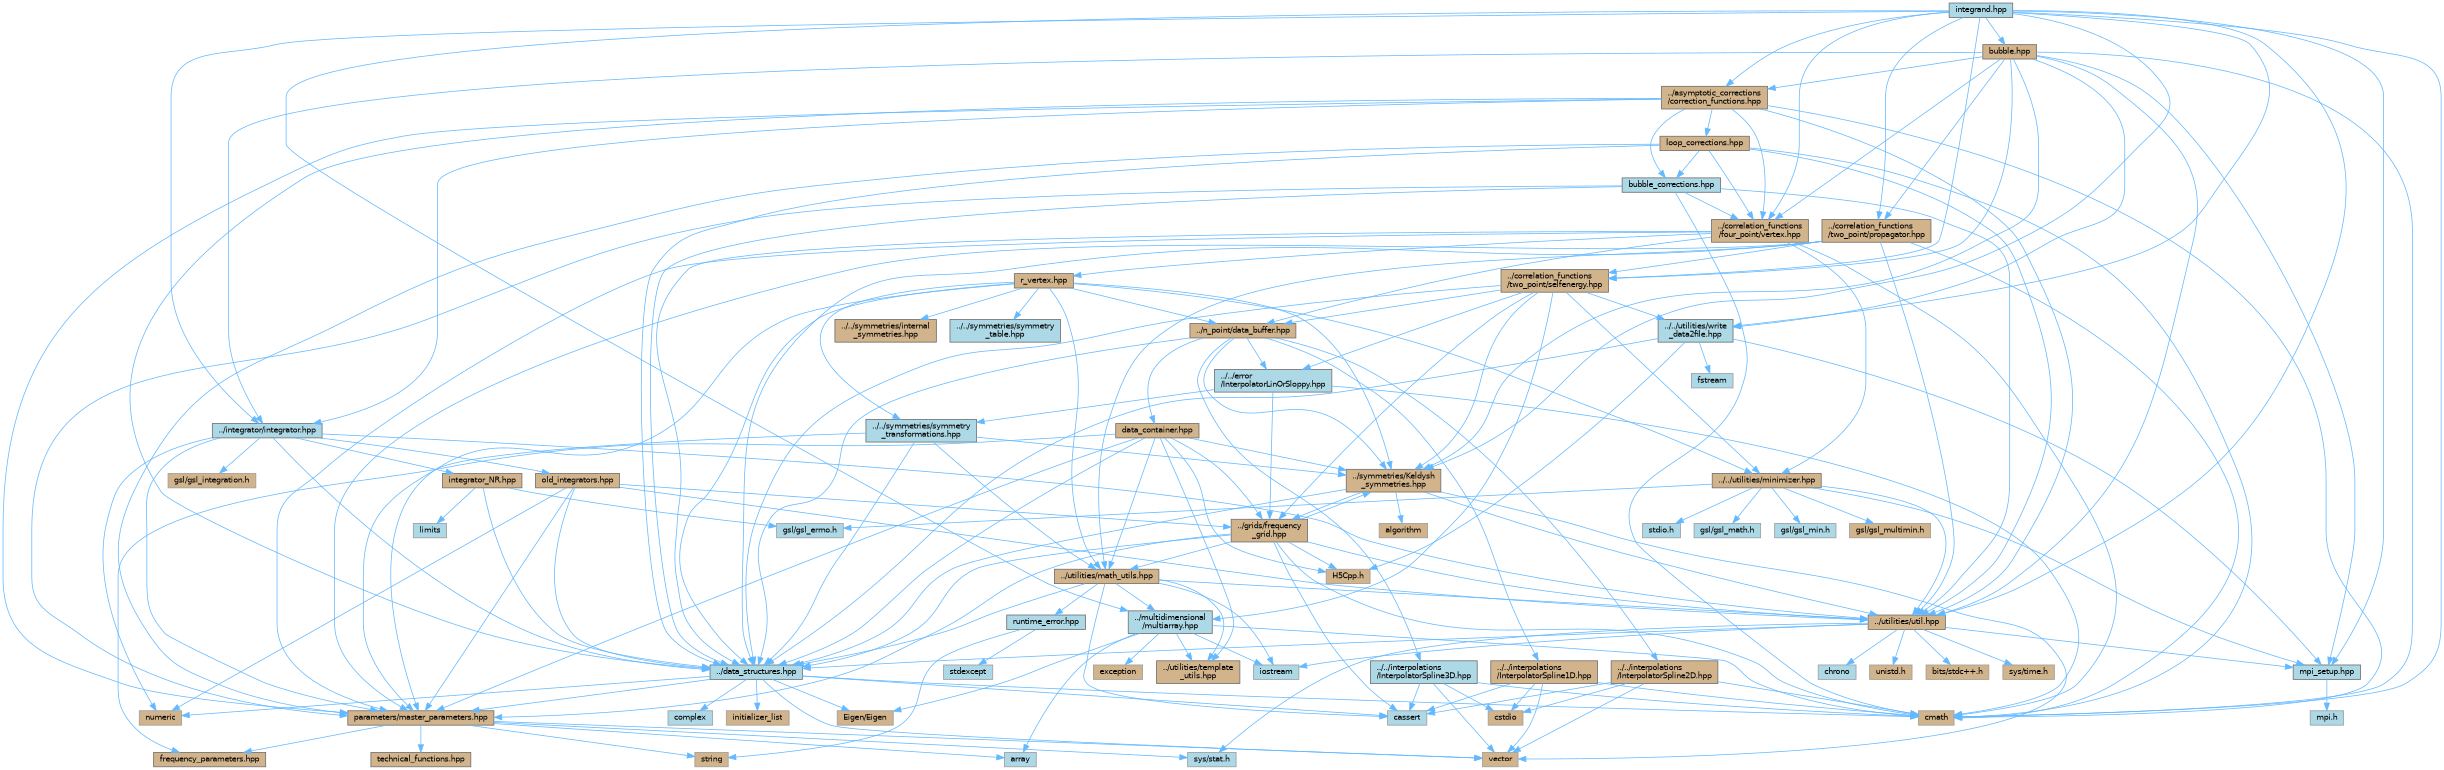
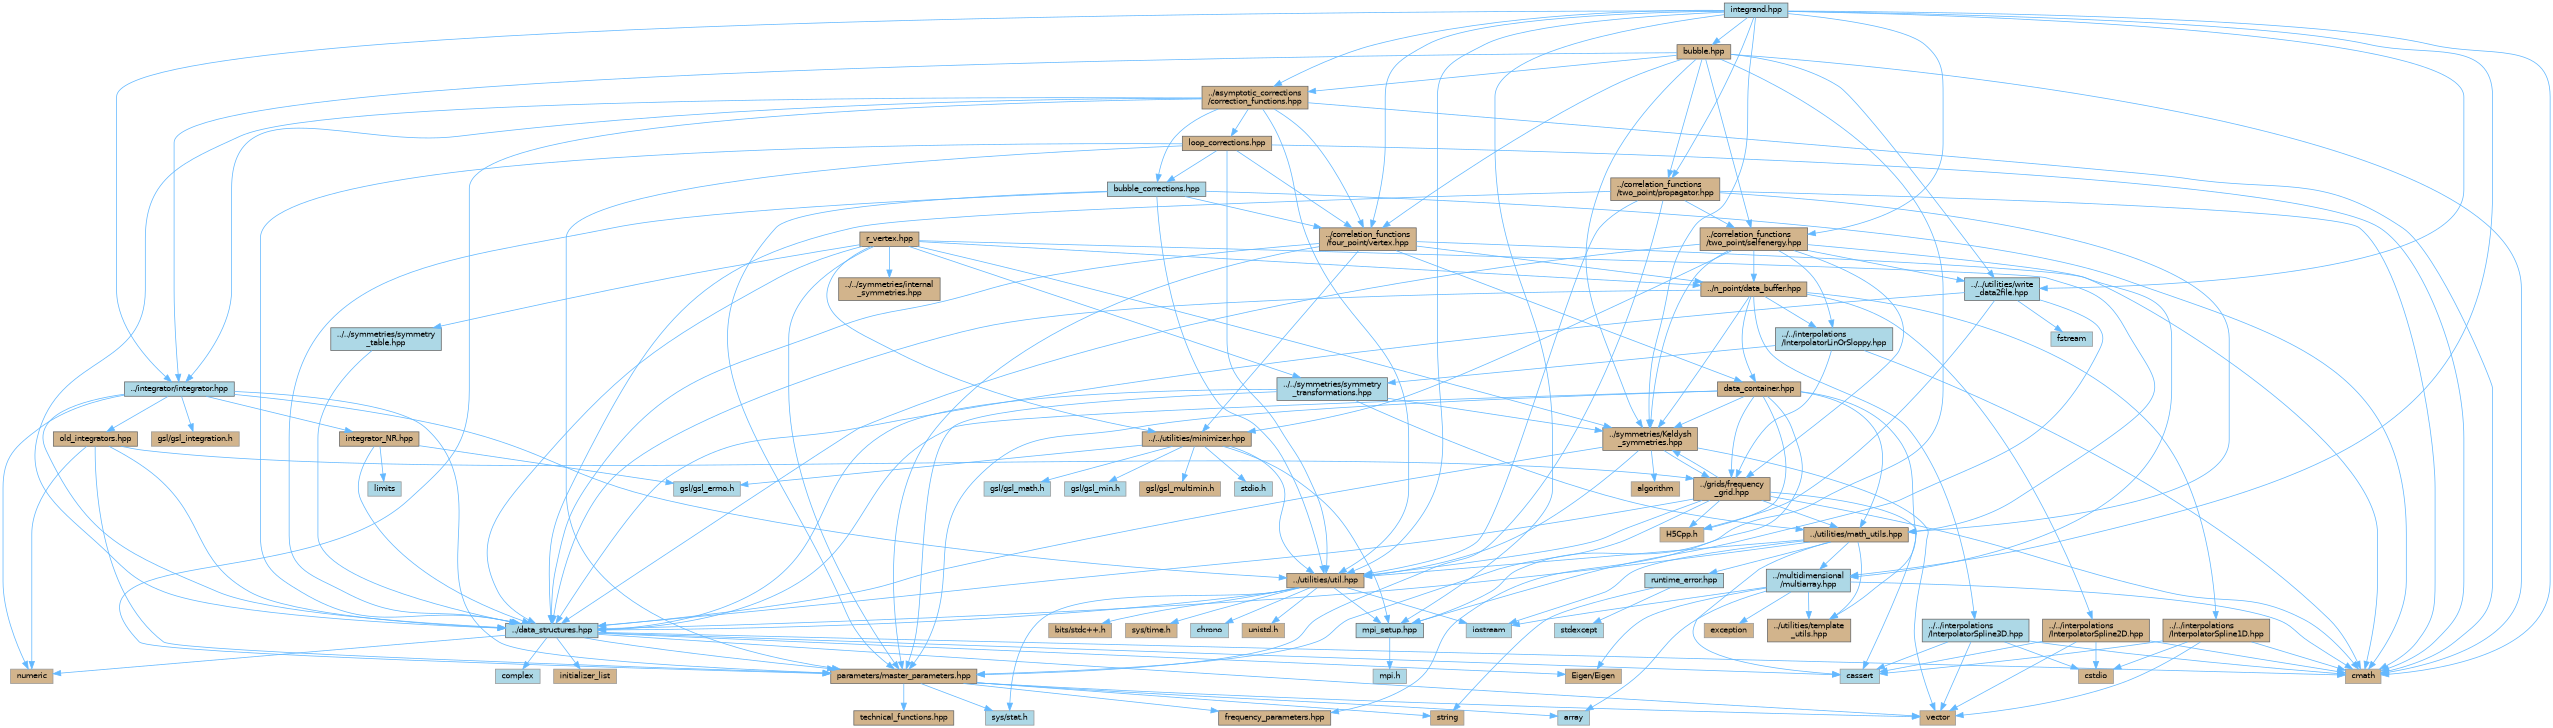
edge "../correlation_functions /four_point/vertex.hpp" -> "r_vertex.hpp": now "../correlation_functions /four_point/vertex.hpp" -> "data_container.hpp"
edge "bubble.hpp" -> "../utilities/util.hpp": removed
node "../../error /InterpolatorLinOrSloppy.hpp": label "../../error /InterpolatorLinOrSloppy.hpp" -> "../../interpolations /InterpolatorLinOrSloppy.hpp"
edge "../../symmetries/symmetry _table.hpp" -> "../data_structures.hpp": added
edge "old_integrators.hpp" -> "../utilities/util.hpp": removed
